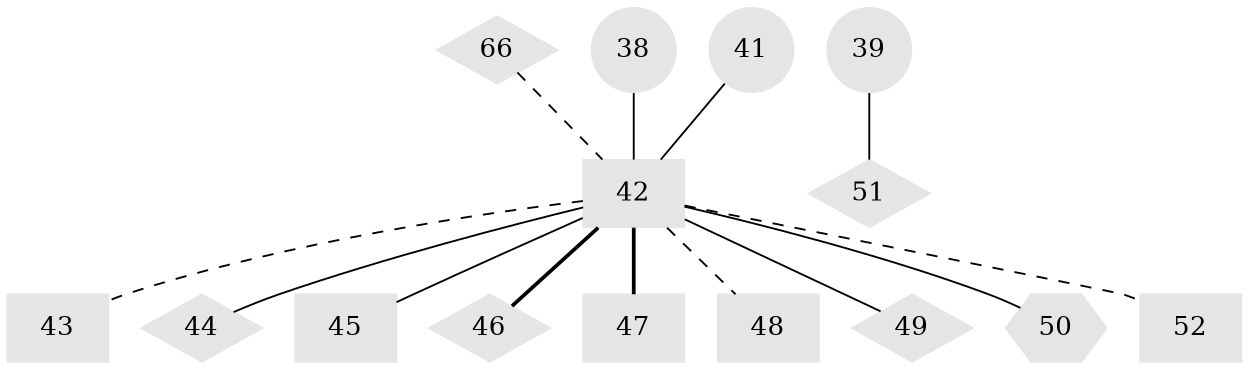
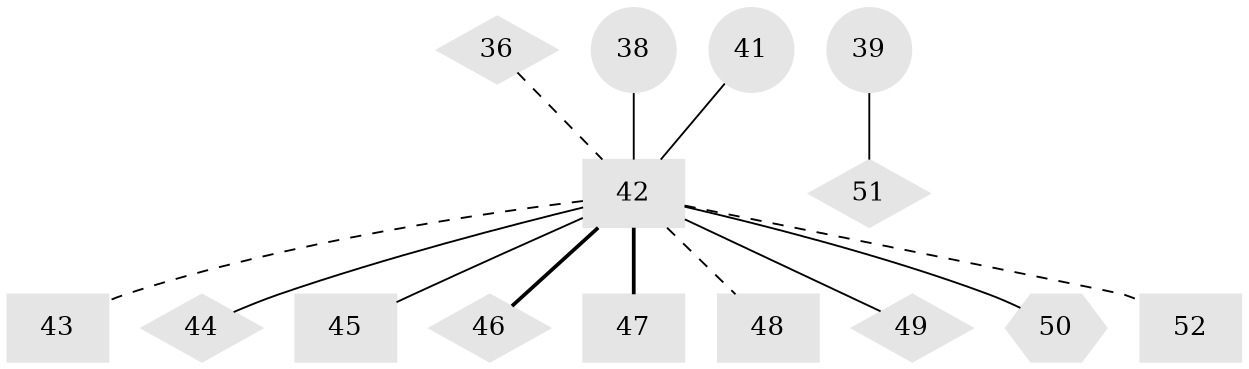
node "66": label "66" -> "36"
